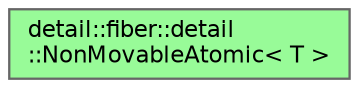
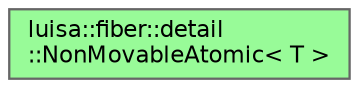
node "detail::fiber::detail ::NonMovableAtomic< T >": label "detail::fiber::detail ::NonMovableAtomic< T >" -> "luisa::fiber::detail ::NonMovableAtomic< T >"
